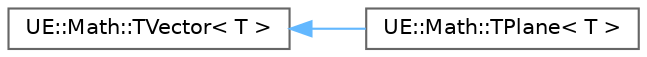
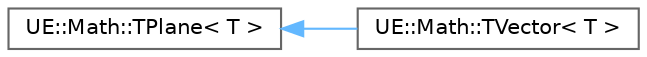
edge "UE::Math::TPlane< T >" -> "UE::Math::TVector< T >": reversed
